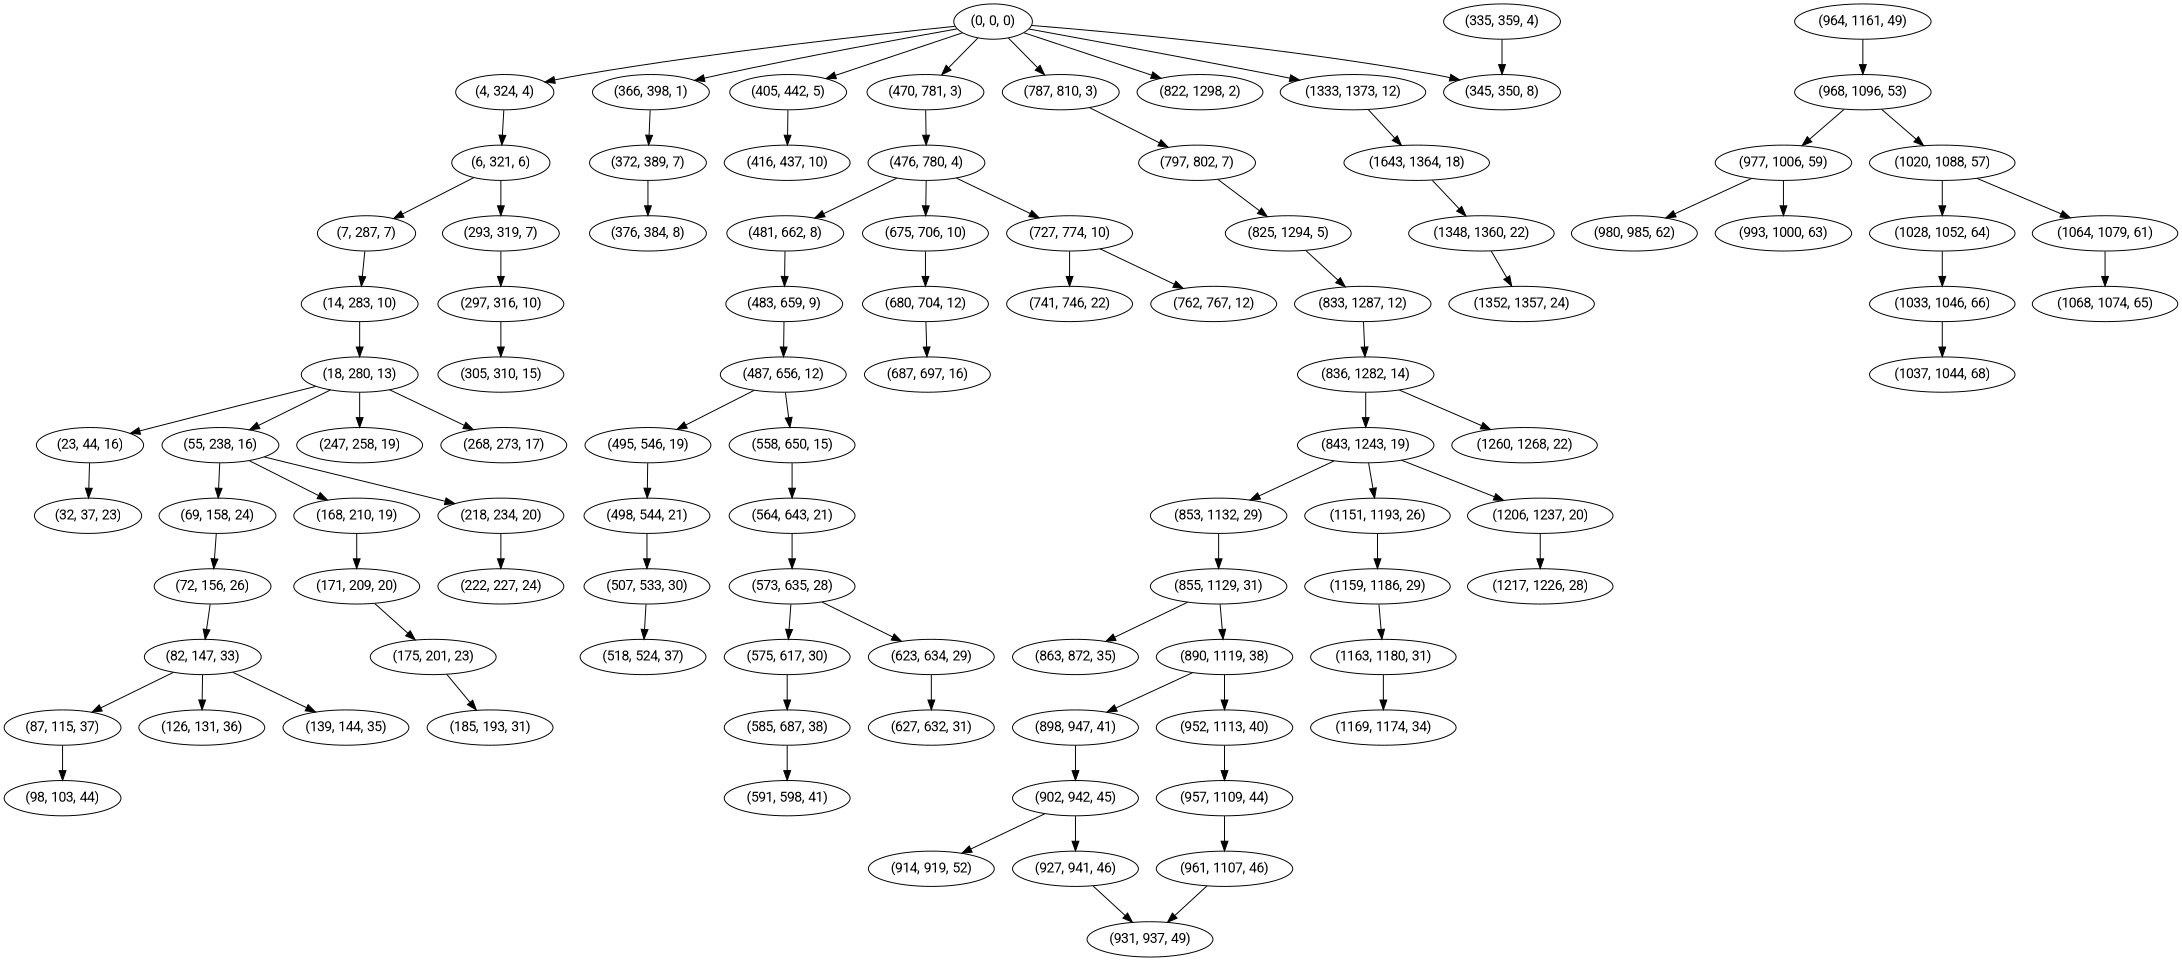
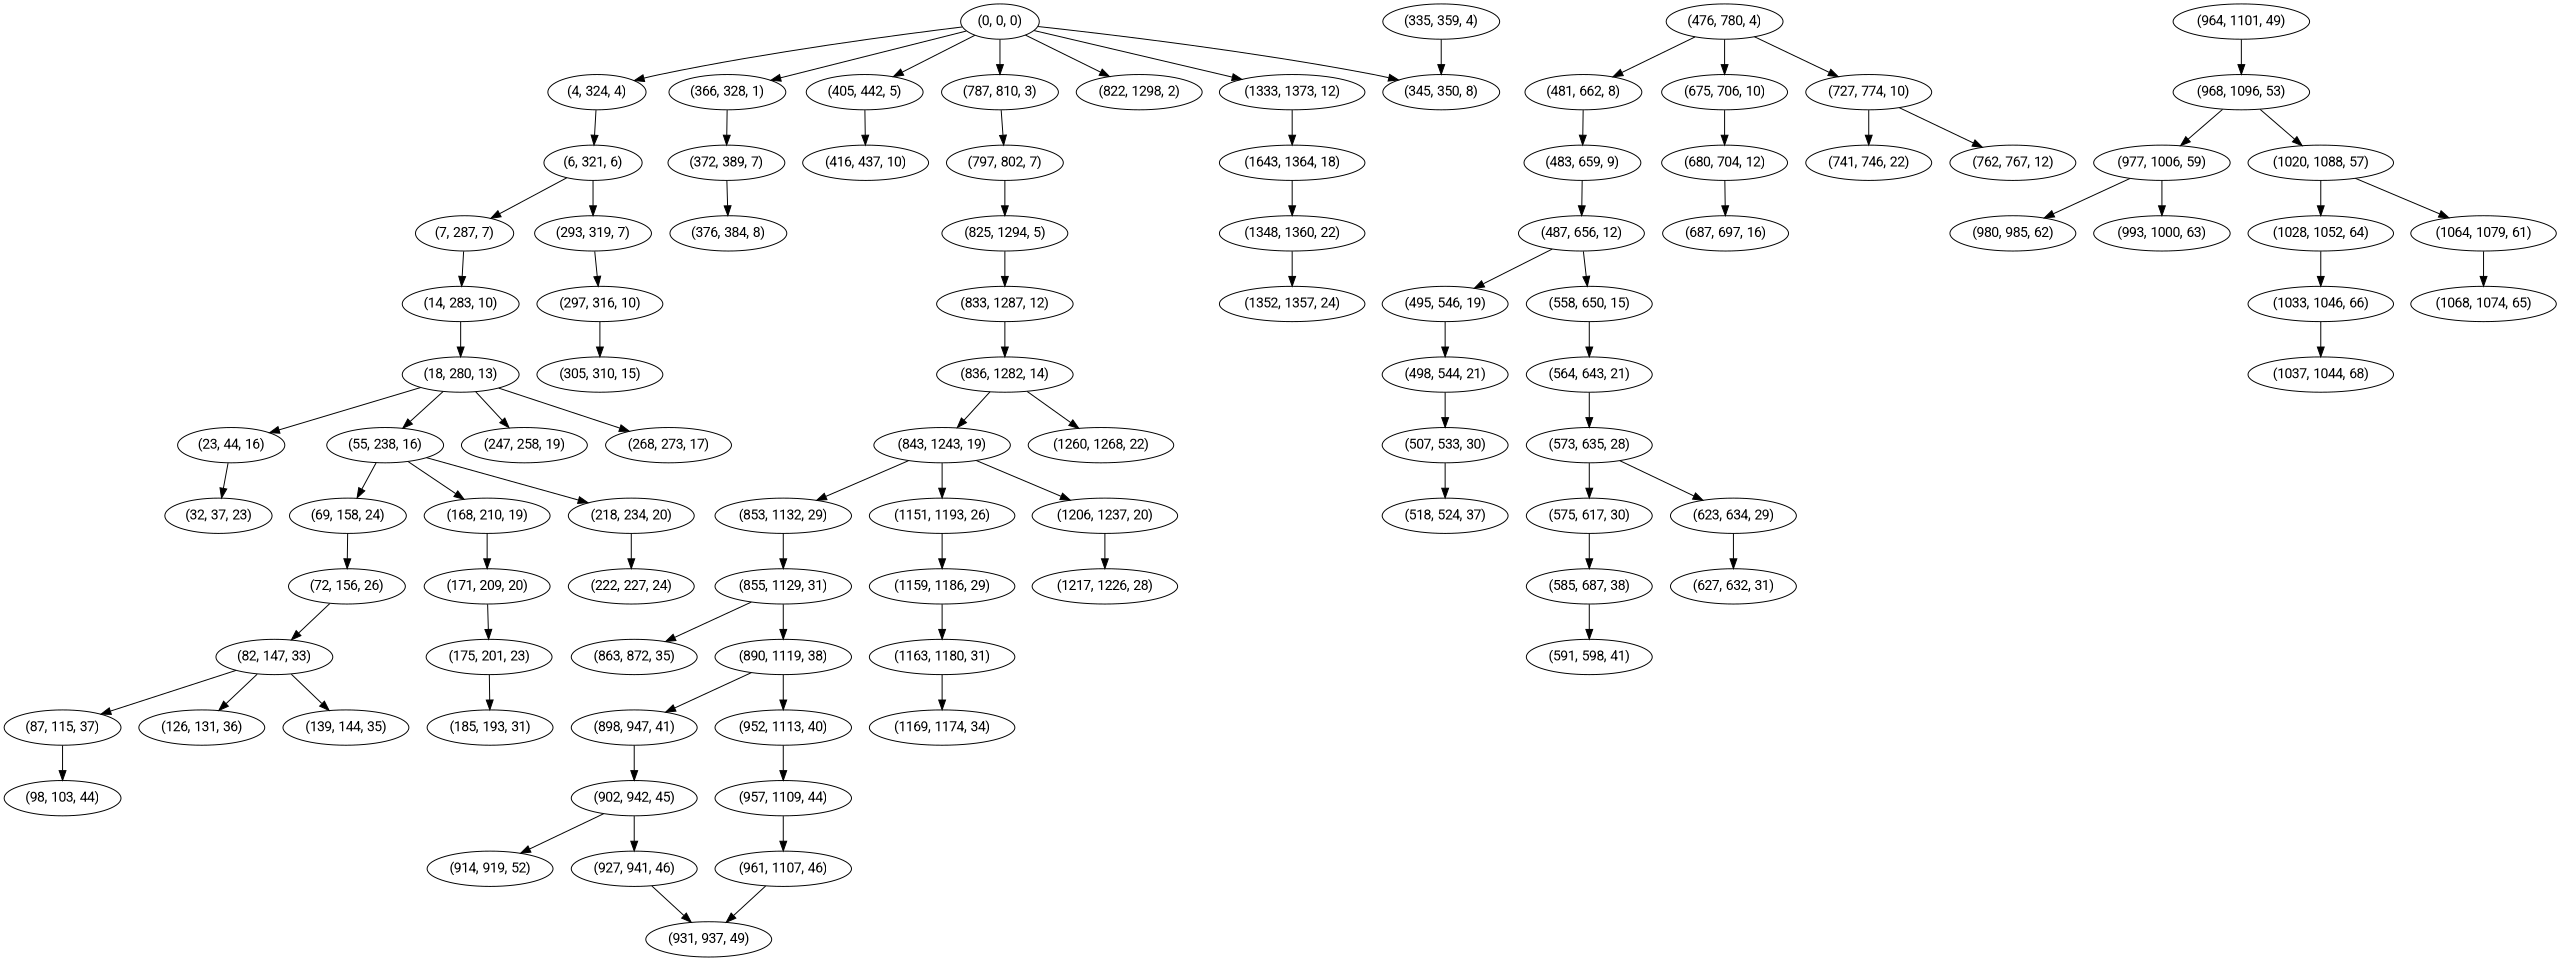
node "(964, 1161, 49)": label "(964, 1161, 49)" -> "(964, 1101, 49)"
node "(366, 398, 1)": label "(366, 398, 1)" -> "(366, 328, 1)"
node "(470, 781, 3)": removed
